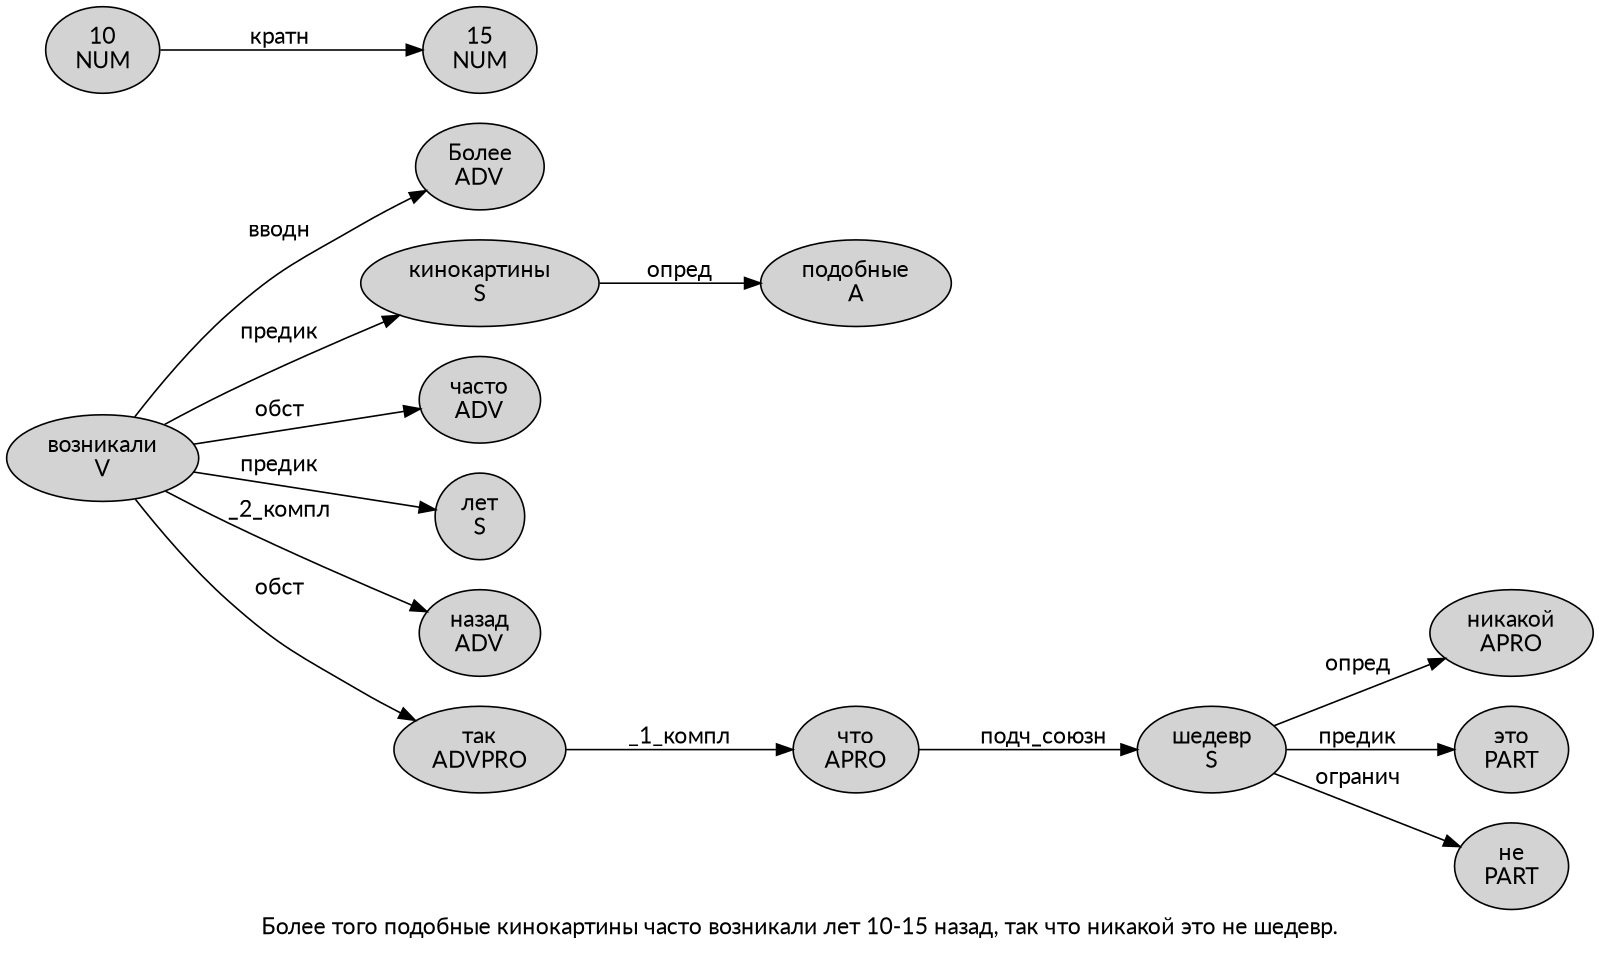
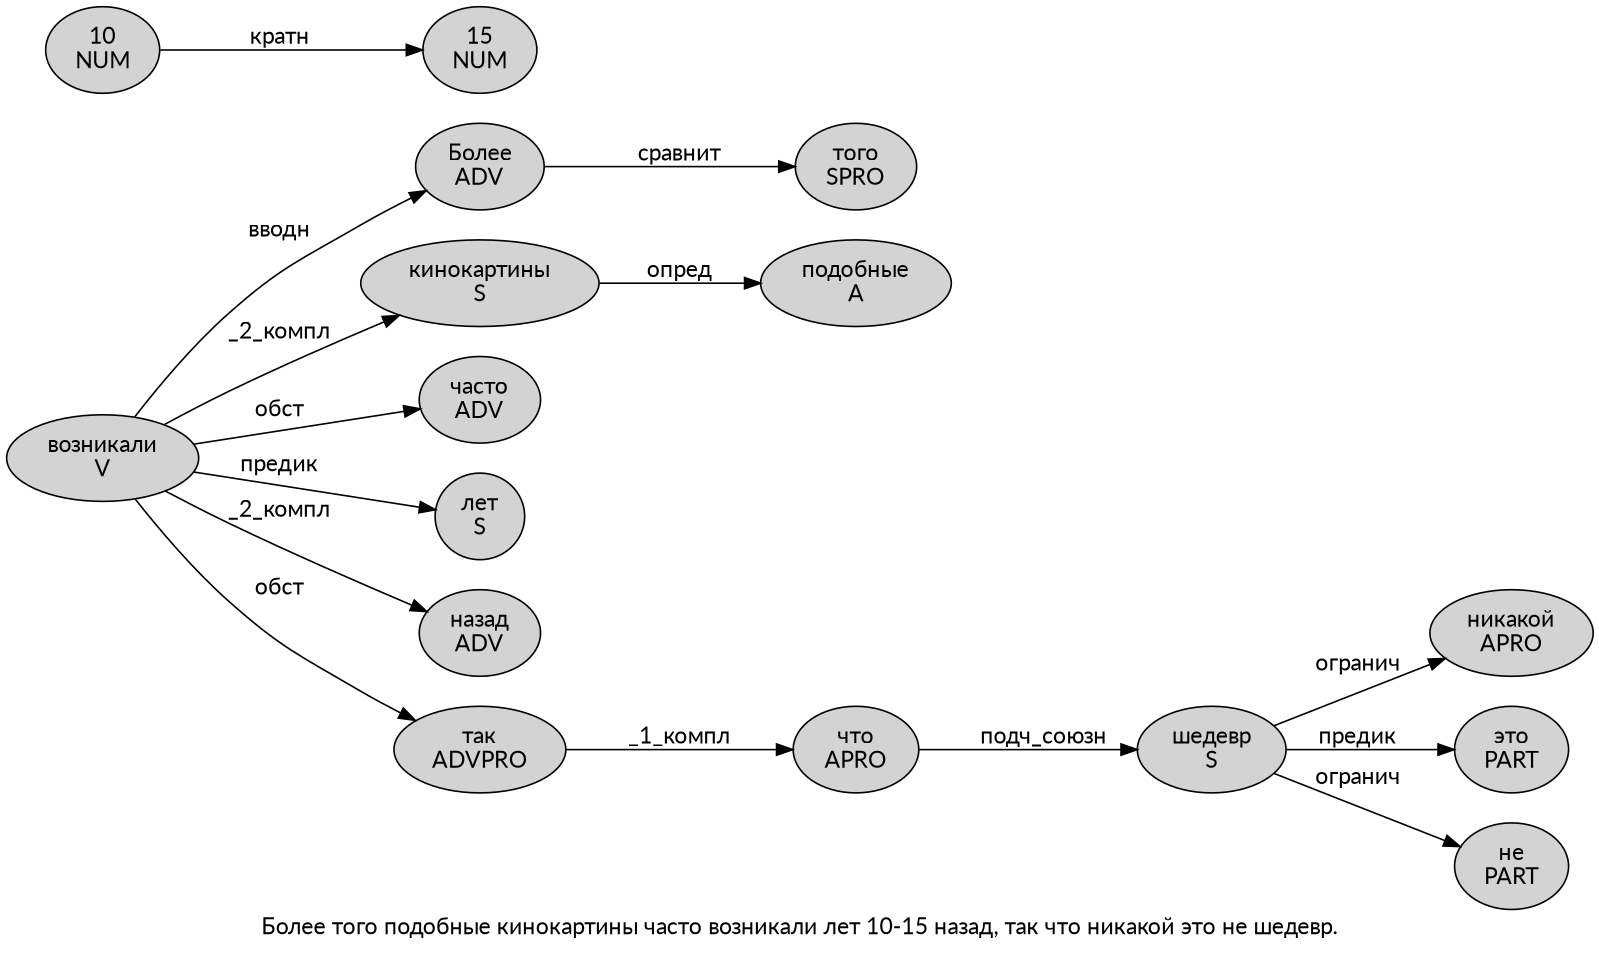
node "того SPRO": added
edge "возникали V" -> "кинокартины S": label "предик" -> "_2_компл"
edge "шедевр S" -> "никакой APRO": label "опред" -> "огранич"
